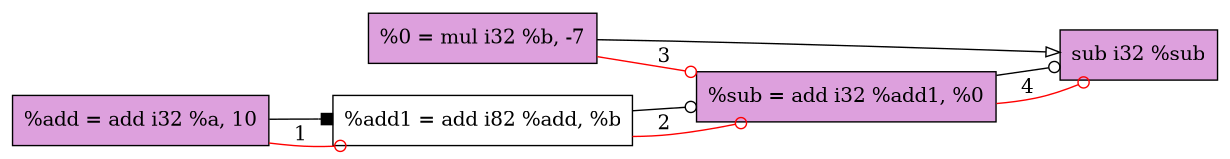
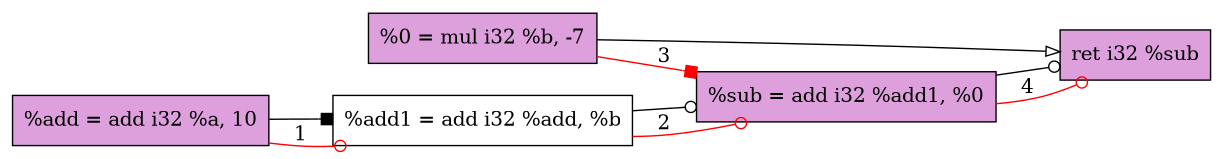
node "sub i32 %sub": label "sub i32 %sub" -> "ret i32 %sub"
edge "%0 = mul i32 %b, -7" -> "%sub = add i32 %add1, %0": arrowhead odot -> box
node "%add1 = add i82 %add, %b": label "%add1 = add i82 %add, %b" -> "%add1 = add i32 %add, %b"
